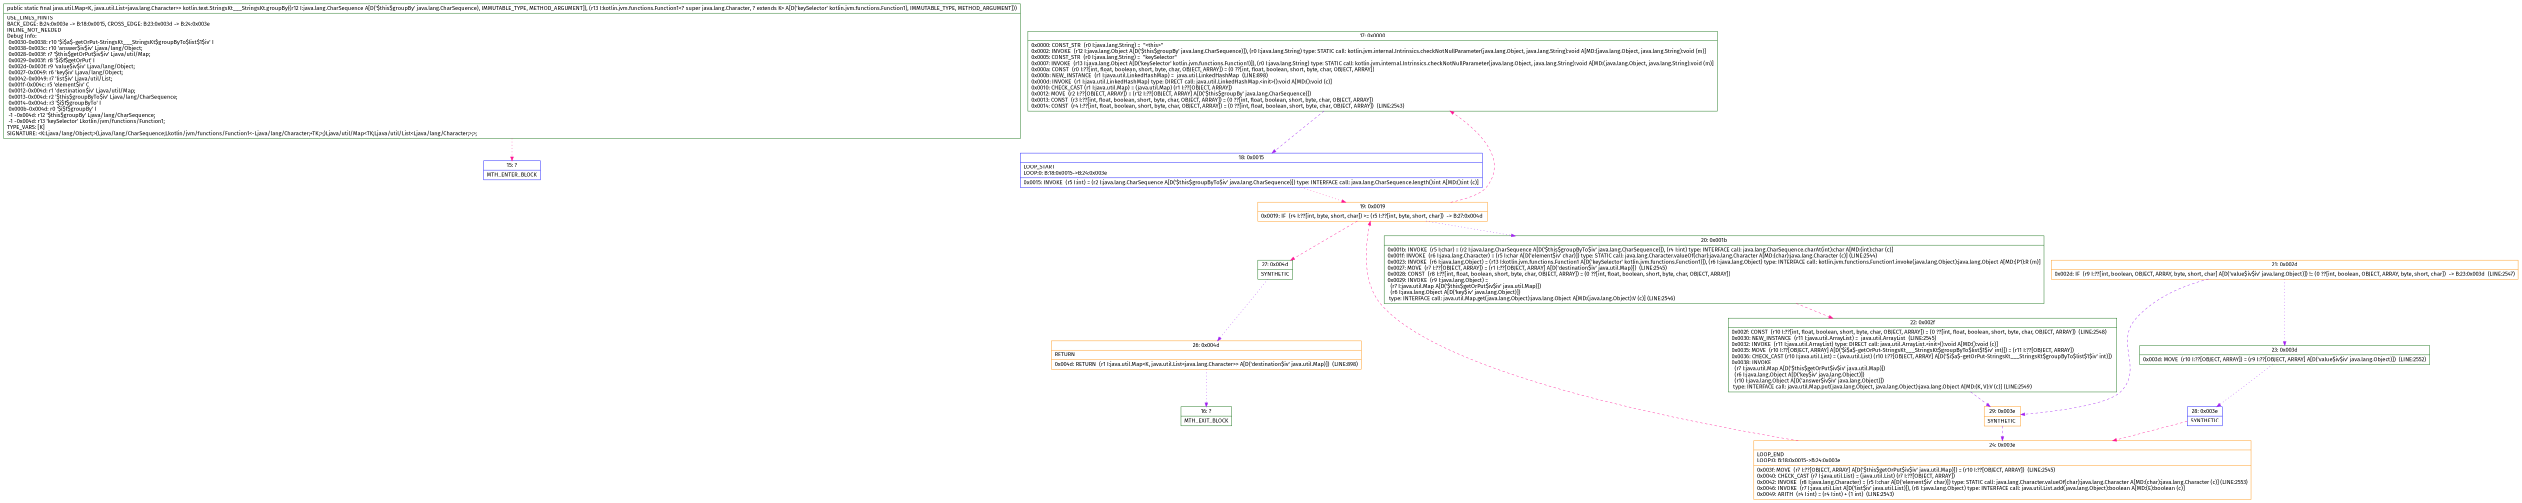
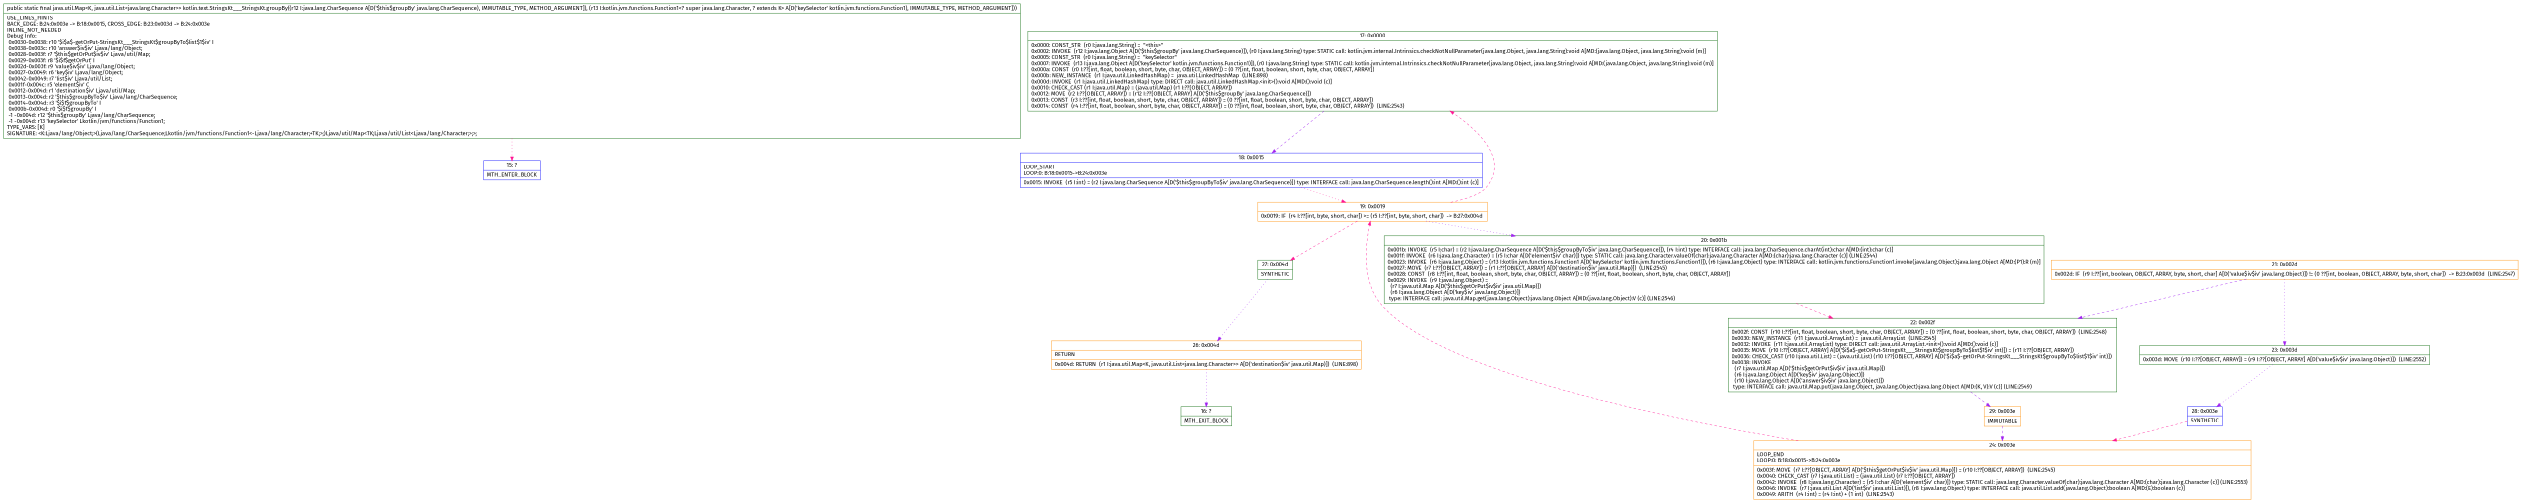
edge "21: 0x002d" -> "29: 0x003e": now "21: 0x002d" -> "22: 0x002f"
node "29: 0x003e": text "SYNTHETIC" -> "IMMUTABLE"
